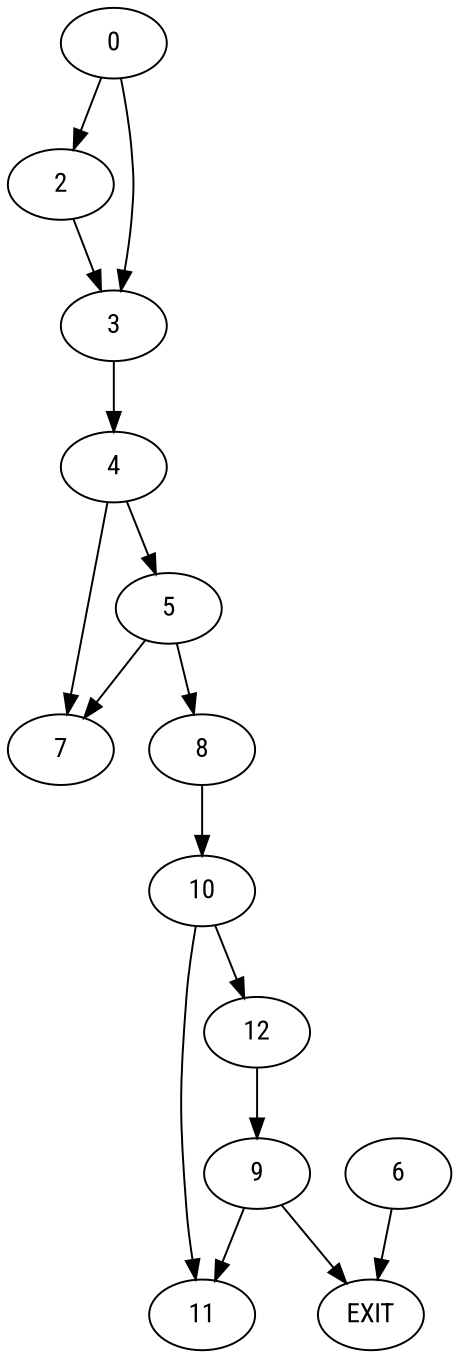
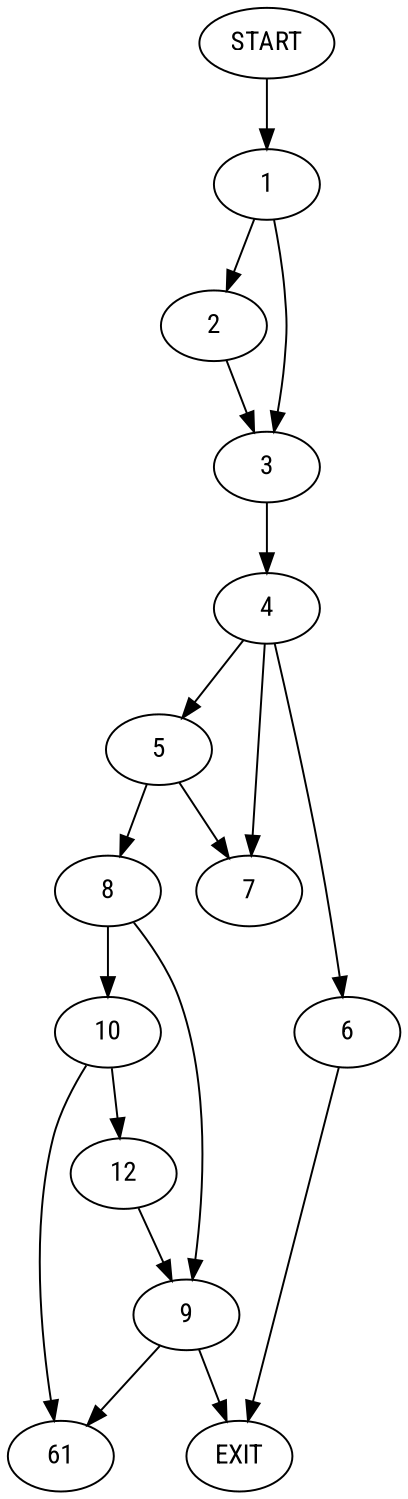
node "0": label "0" -> "1"
node "START": added
edge "4" -> "6": added
edge "8" -> "9": added
node "11": label "11" -> "61"
